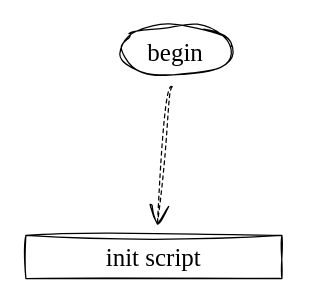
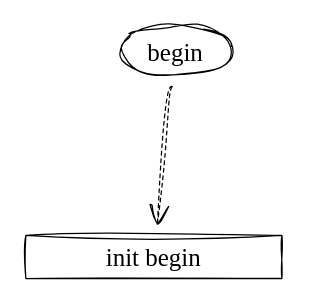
node "init script": label "init script" -> "init begin"
